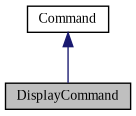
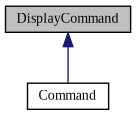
edge "DisplayCommand" -> "Command": reversed
